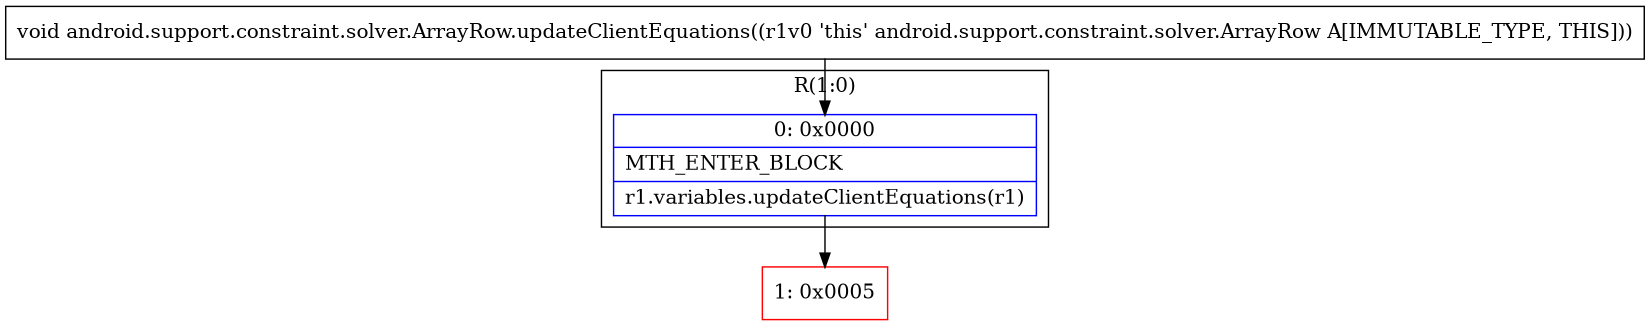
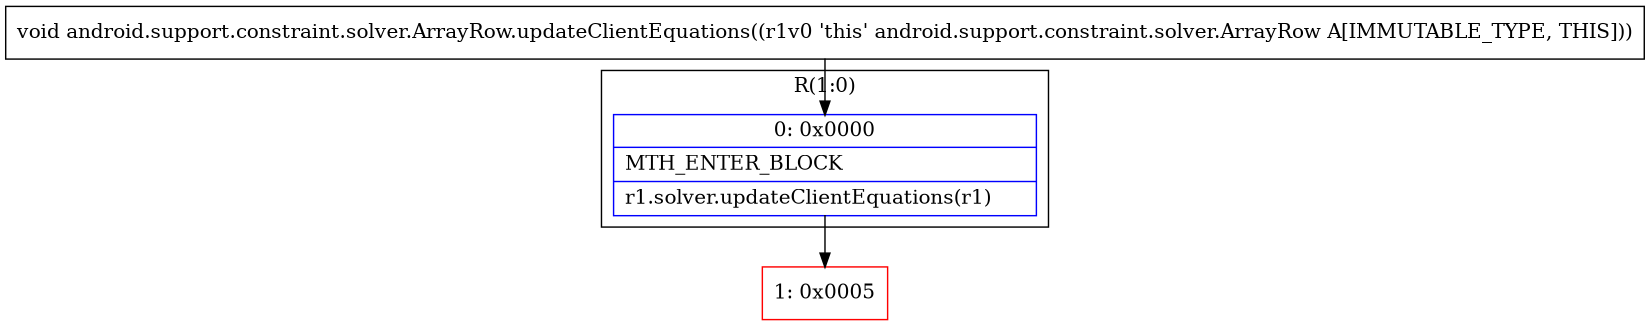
node "0: 0x0000": text "r1.variables.updateClientEquations(r1)" -> "r1.solver.updateClientEquations(r1)"
